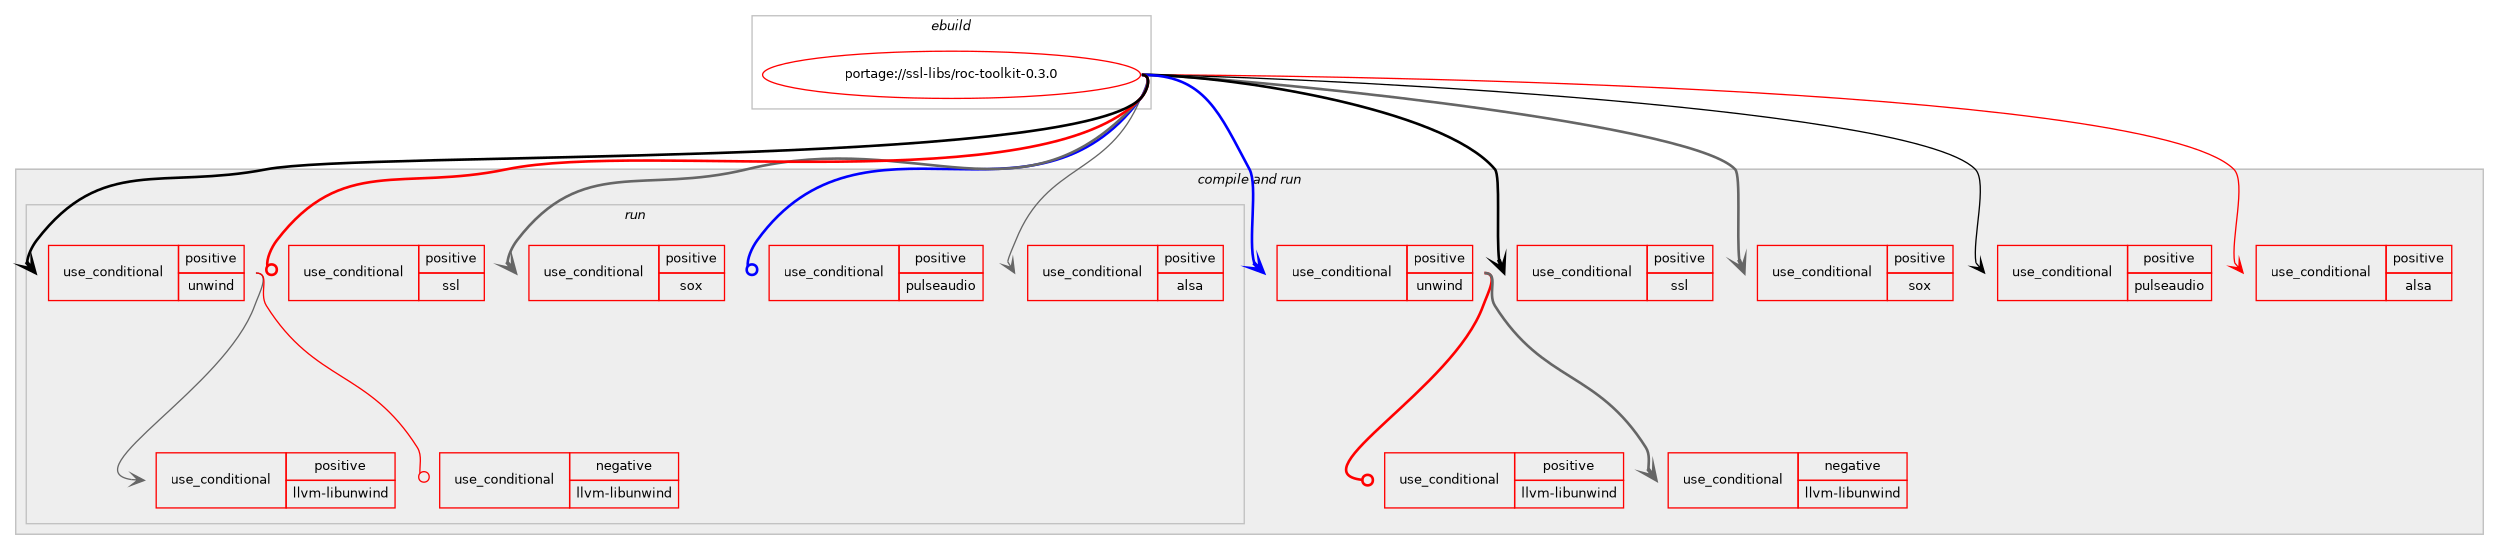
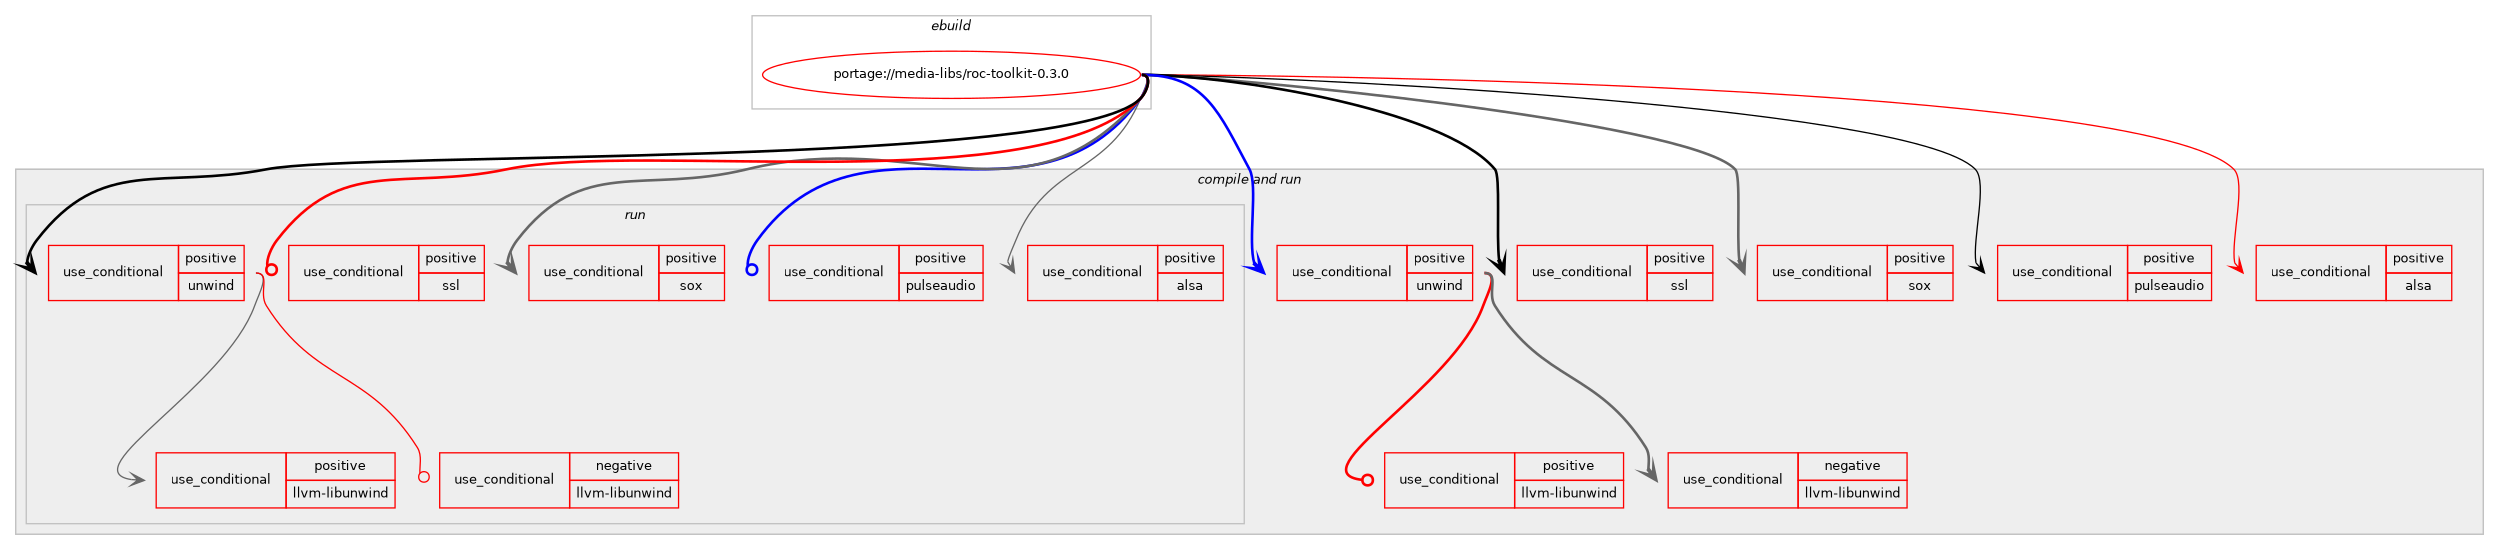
node "portage://ssl-libs/roc-toolkit-0.3.0": label "portage://ssl-libs/roc-toolkit-0.3.0" -> "portage://media-libs/roc-toolkit-0.3.0"
